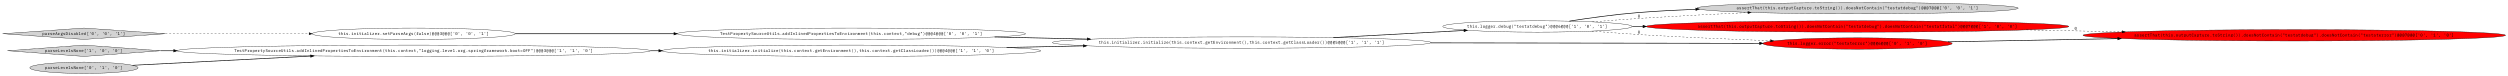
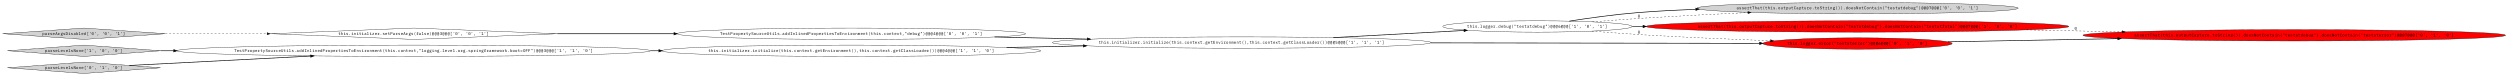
node "this.initializer.setParseArgs(false)@@@3@@@['0', '0', '1']": shape ellipse -> diamond
node "parseLevelsNone['0', '1', '0']": shape ellipse -> diamond
